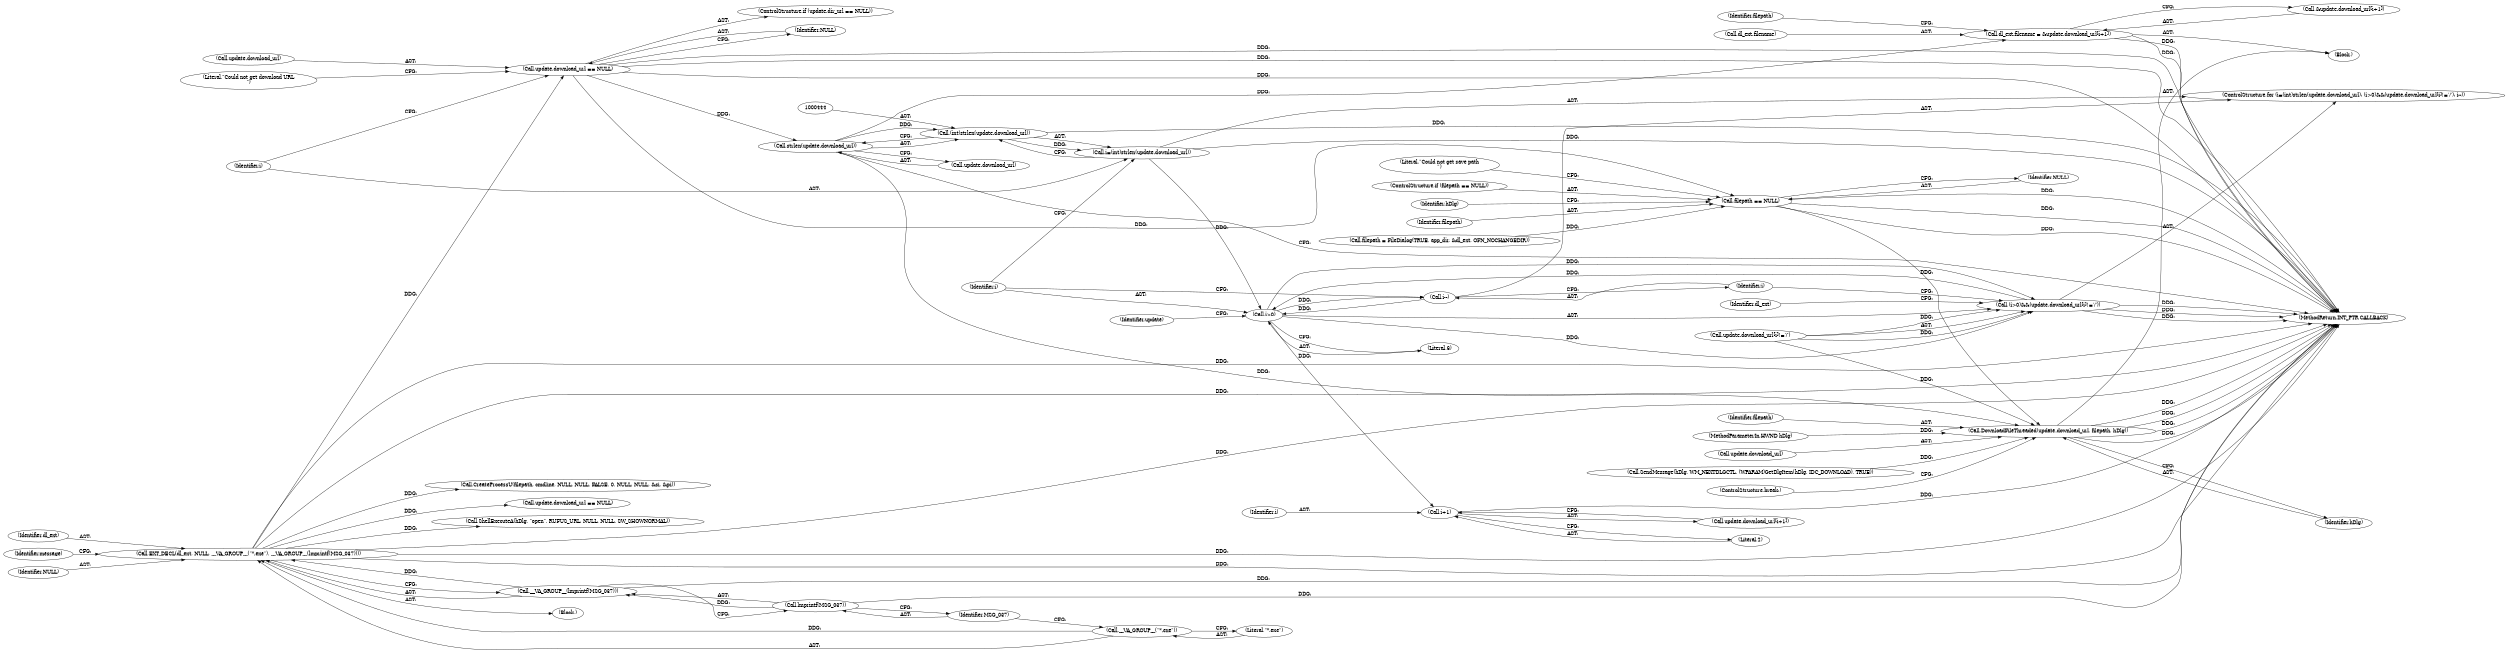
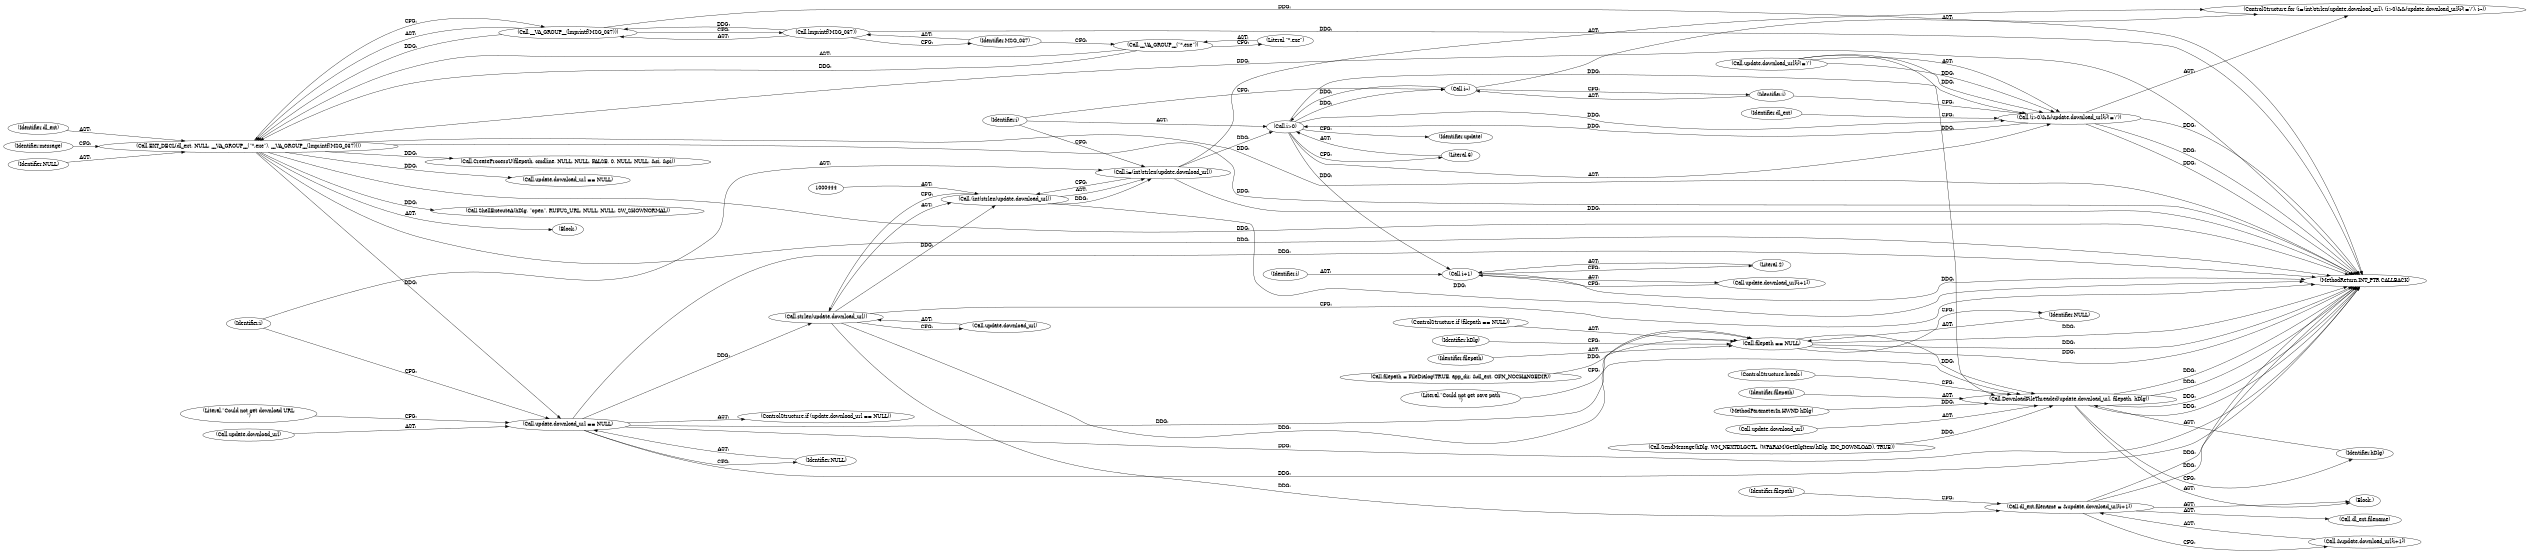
node "(ControlStructure,if (update.dir_url == NULL))": label "(ControlStructure,if (update.dir_url == NULL))" -> "(ControlStructure,if (update.download_url == NULL))"
edge "(Call,dl_ext.filename)" -> "(Call,dl_ext.filename = &update.download_url[i+1])": reversed
edge "(Identifier,update)" -> "(Call,i>0)": reversed
